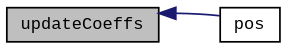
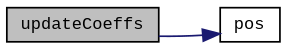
edge "pos" -> "updateCoeffs": reversed
